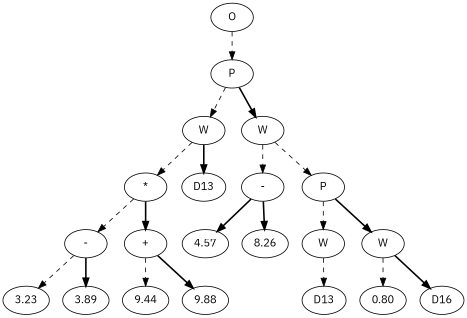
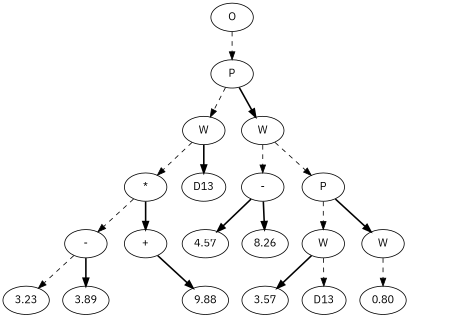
node "9.44": removed
node "3.57": added
node "D16": removed
